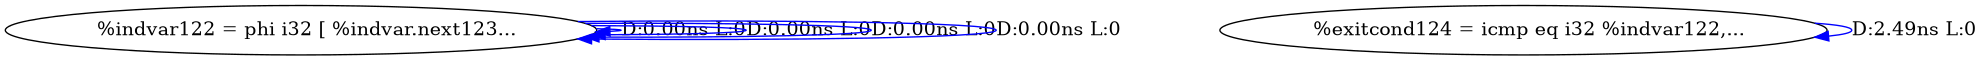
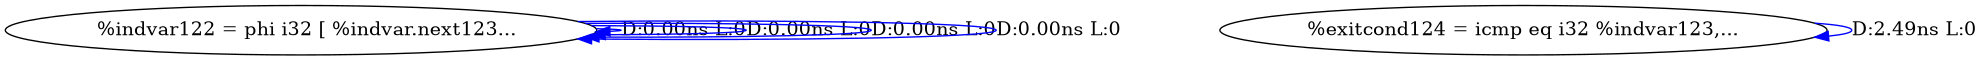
node "%exitcond124 = icmp eq i32 %indvar122,...": label "%exitcond124 = icmp eq i32 %indvar122,..." -> "%exitcond124 = icmp eq i32 %indvar123,..."
